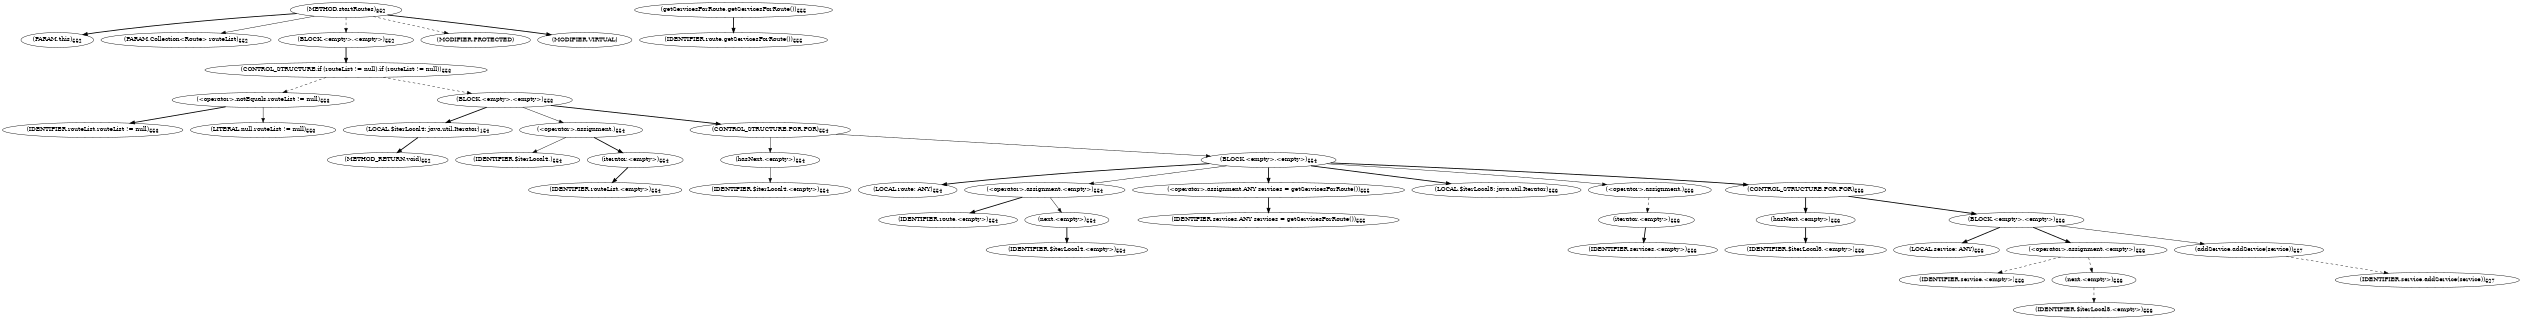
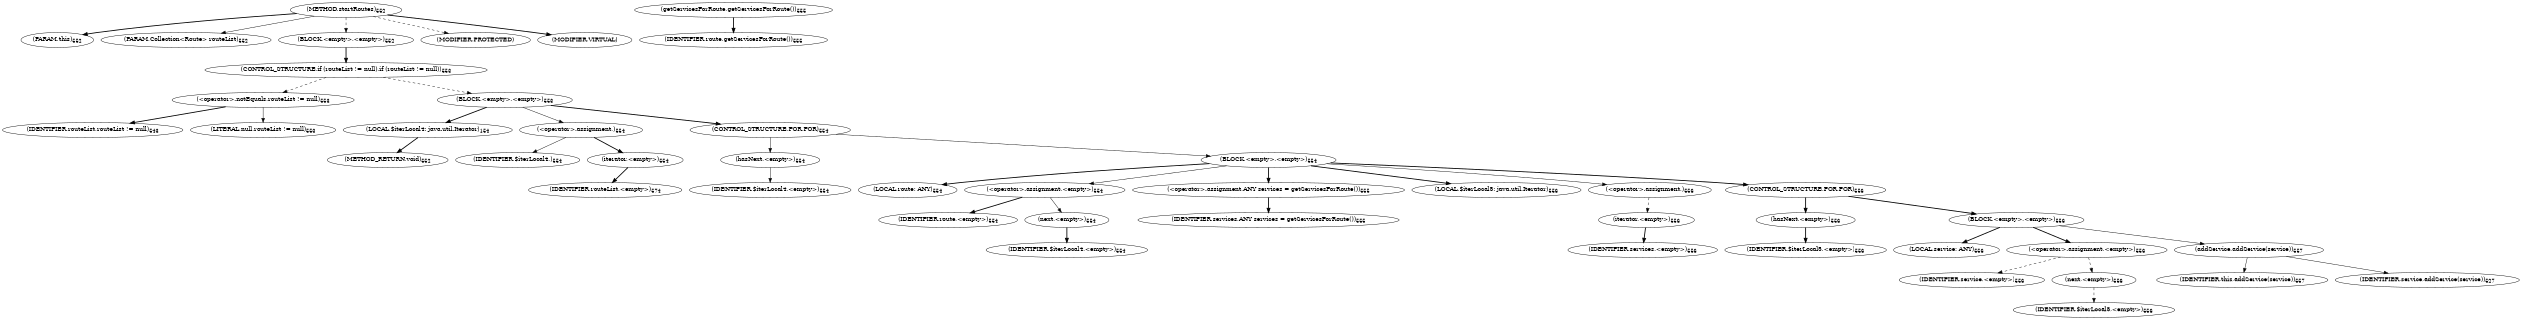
node "(METHOD,startRoutes)": text "852" -> "552"
node "(IDENTIFIER,routeList,routeList != null)": text "553" -> "543"
node "(IDENTIFIER,routeList,<empty>)": text "554" -> "574"
edge "(addService,addService(service))" -> "(IDENTIFIER,service,addService(service))": style dashed -> solid
node "(IDENTIFIER,this,addService(service))": added
